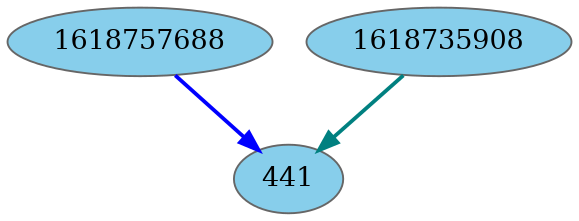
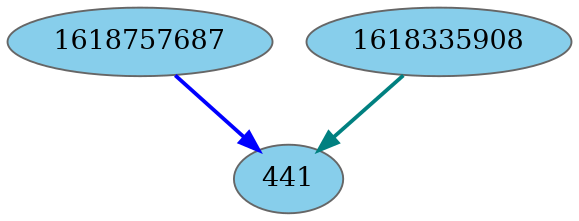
node "1618757688": label "1618757688" -> "1618757687"
node "1618735908": label "1618735908" -> "1618335908"
